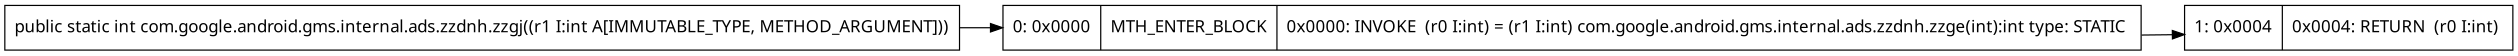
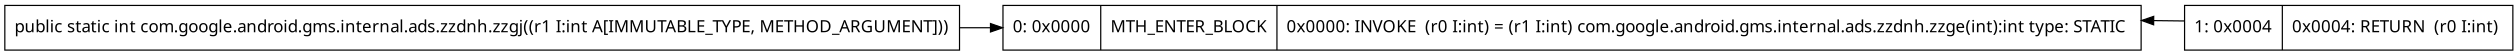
edge "0: 0x0000" -> "1: 0x0004": reversed
